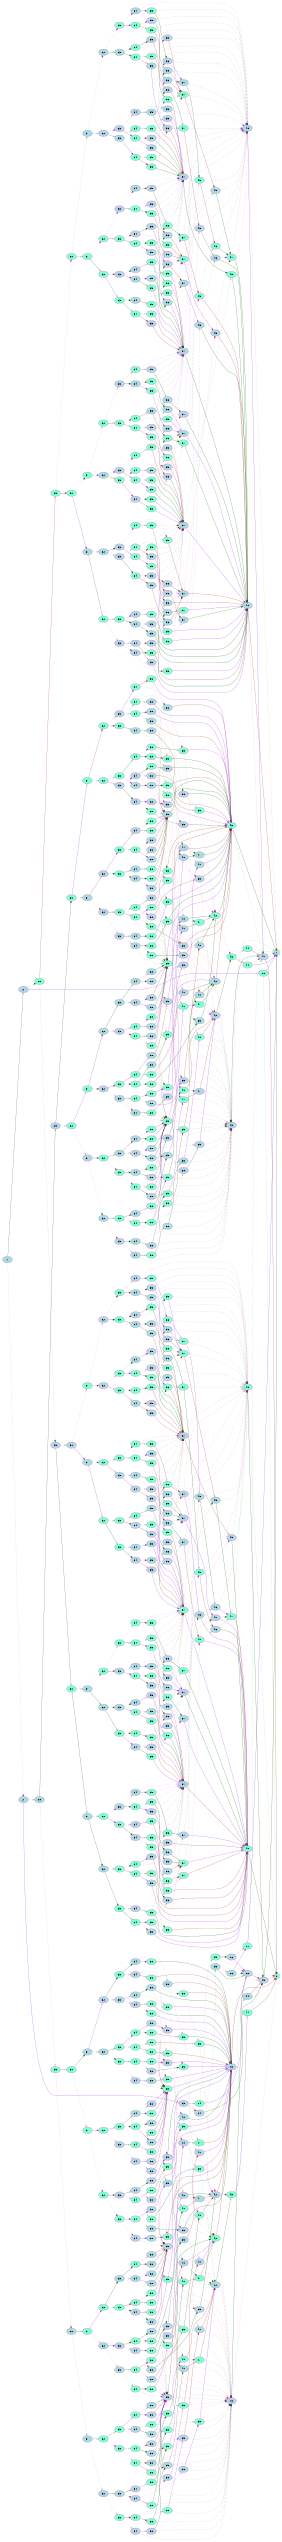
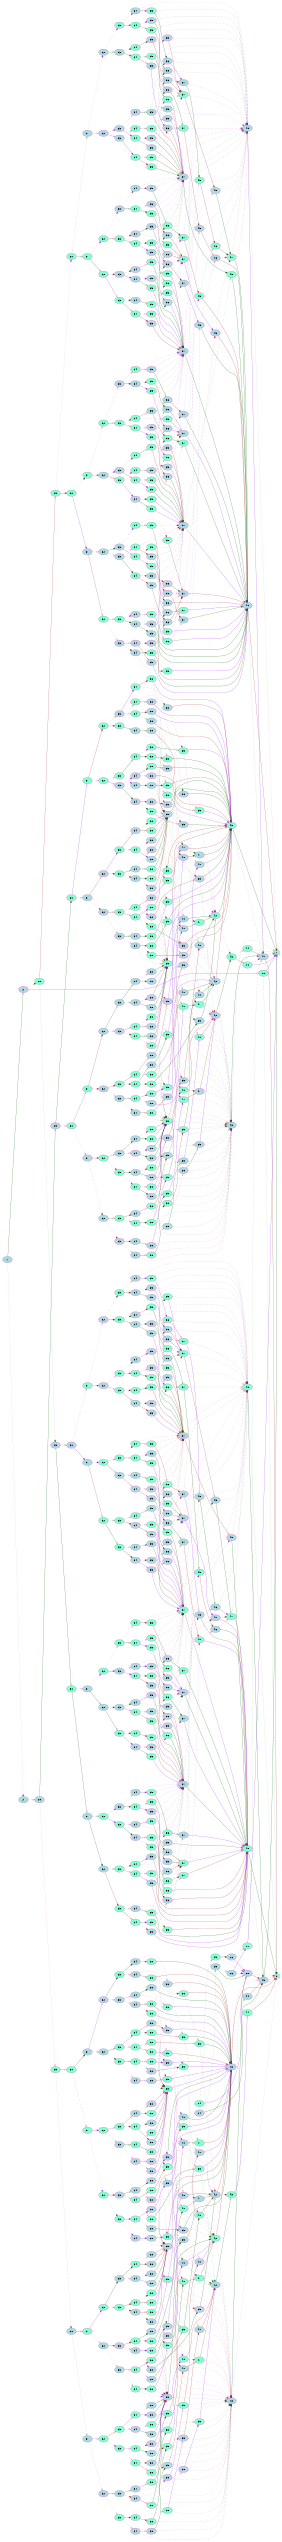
node "23": removed
